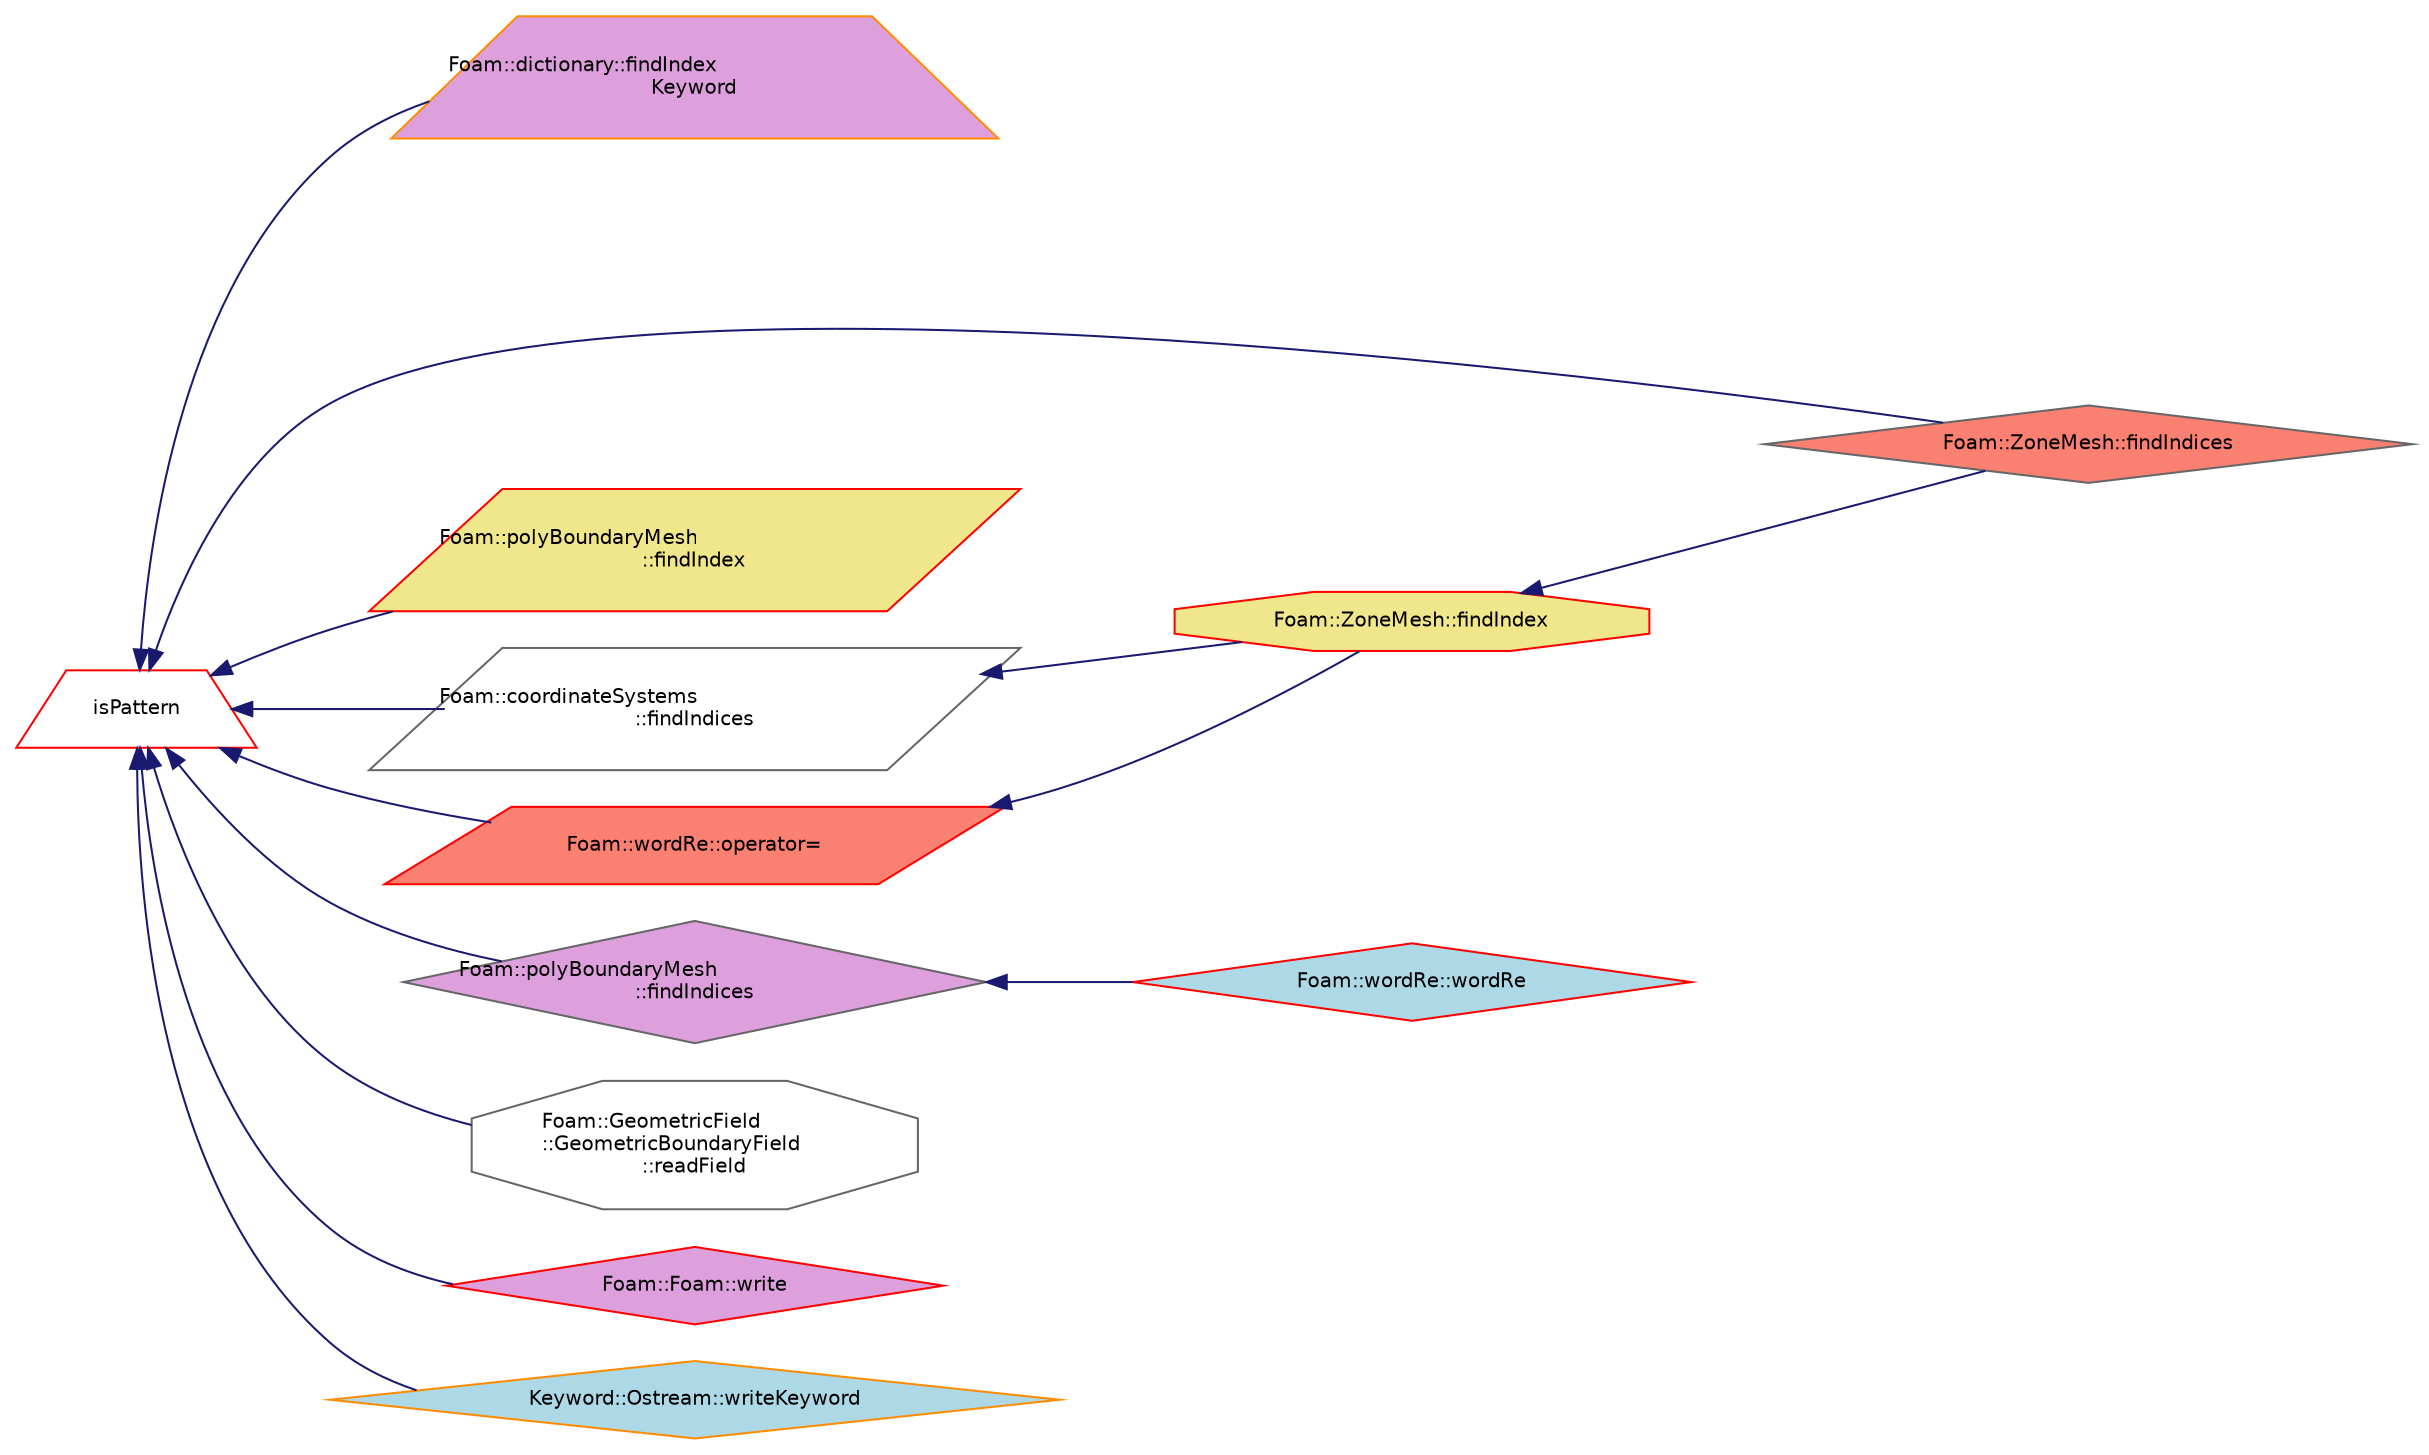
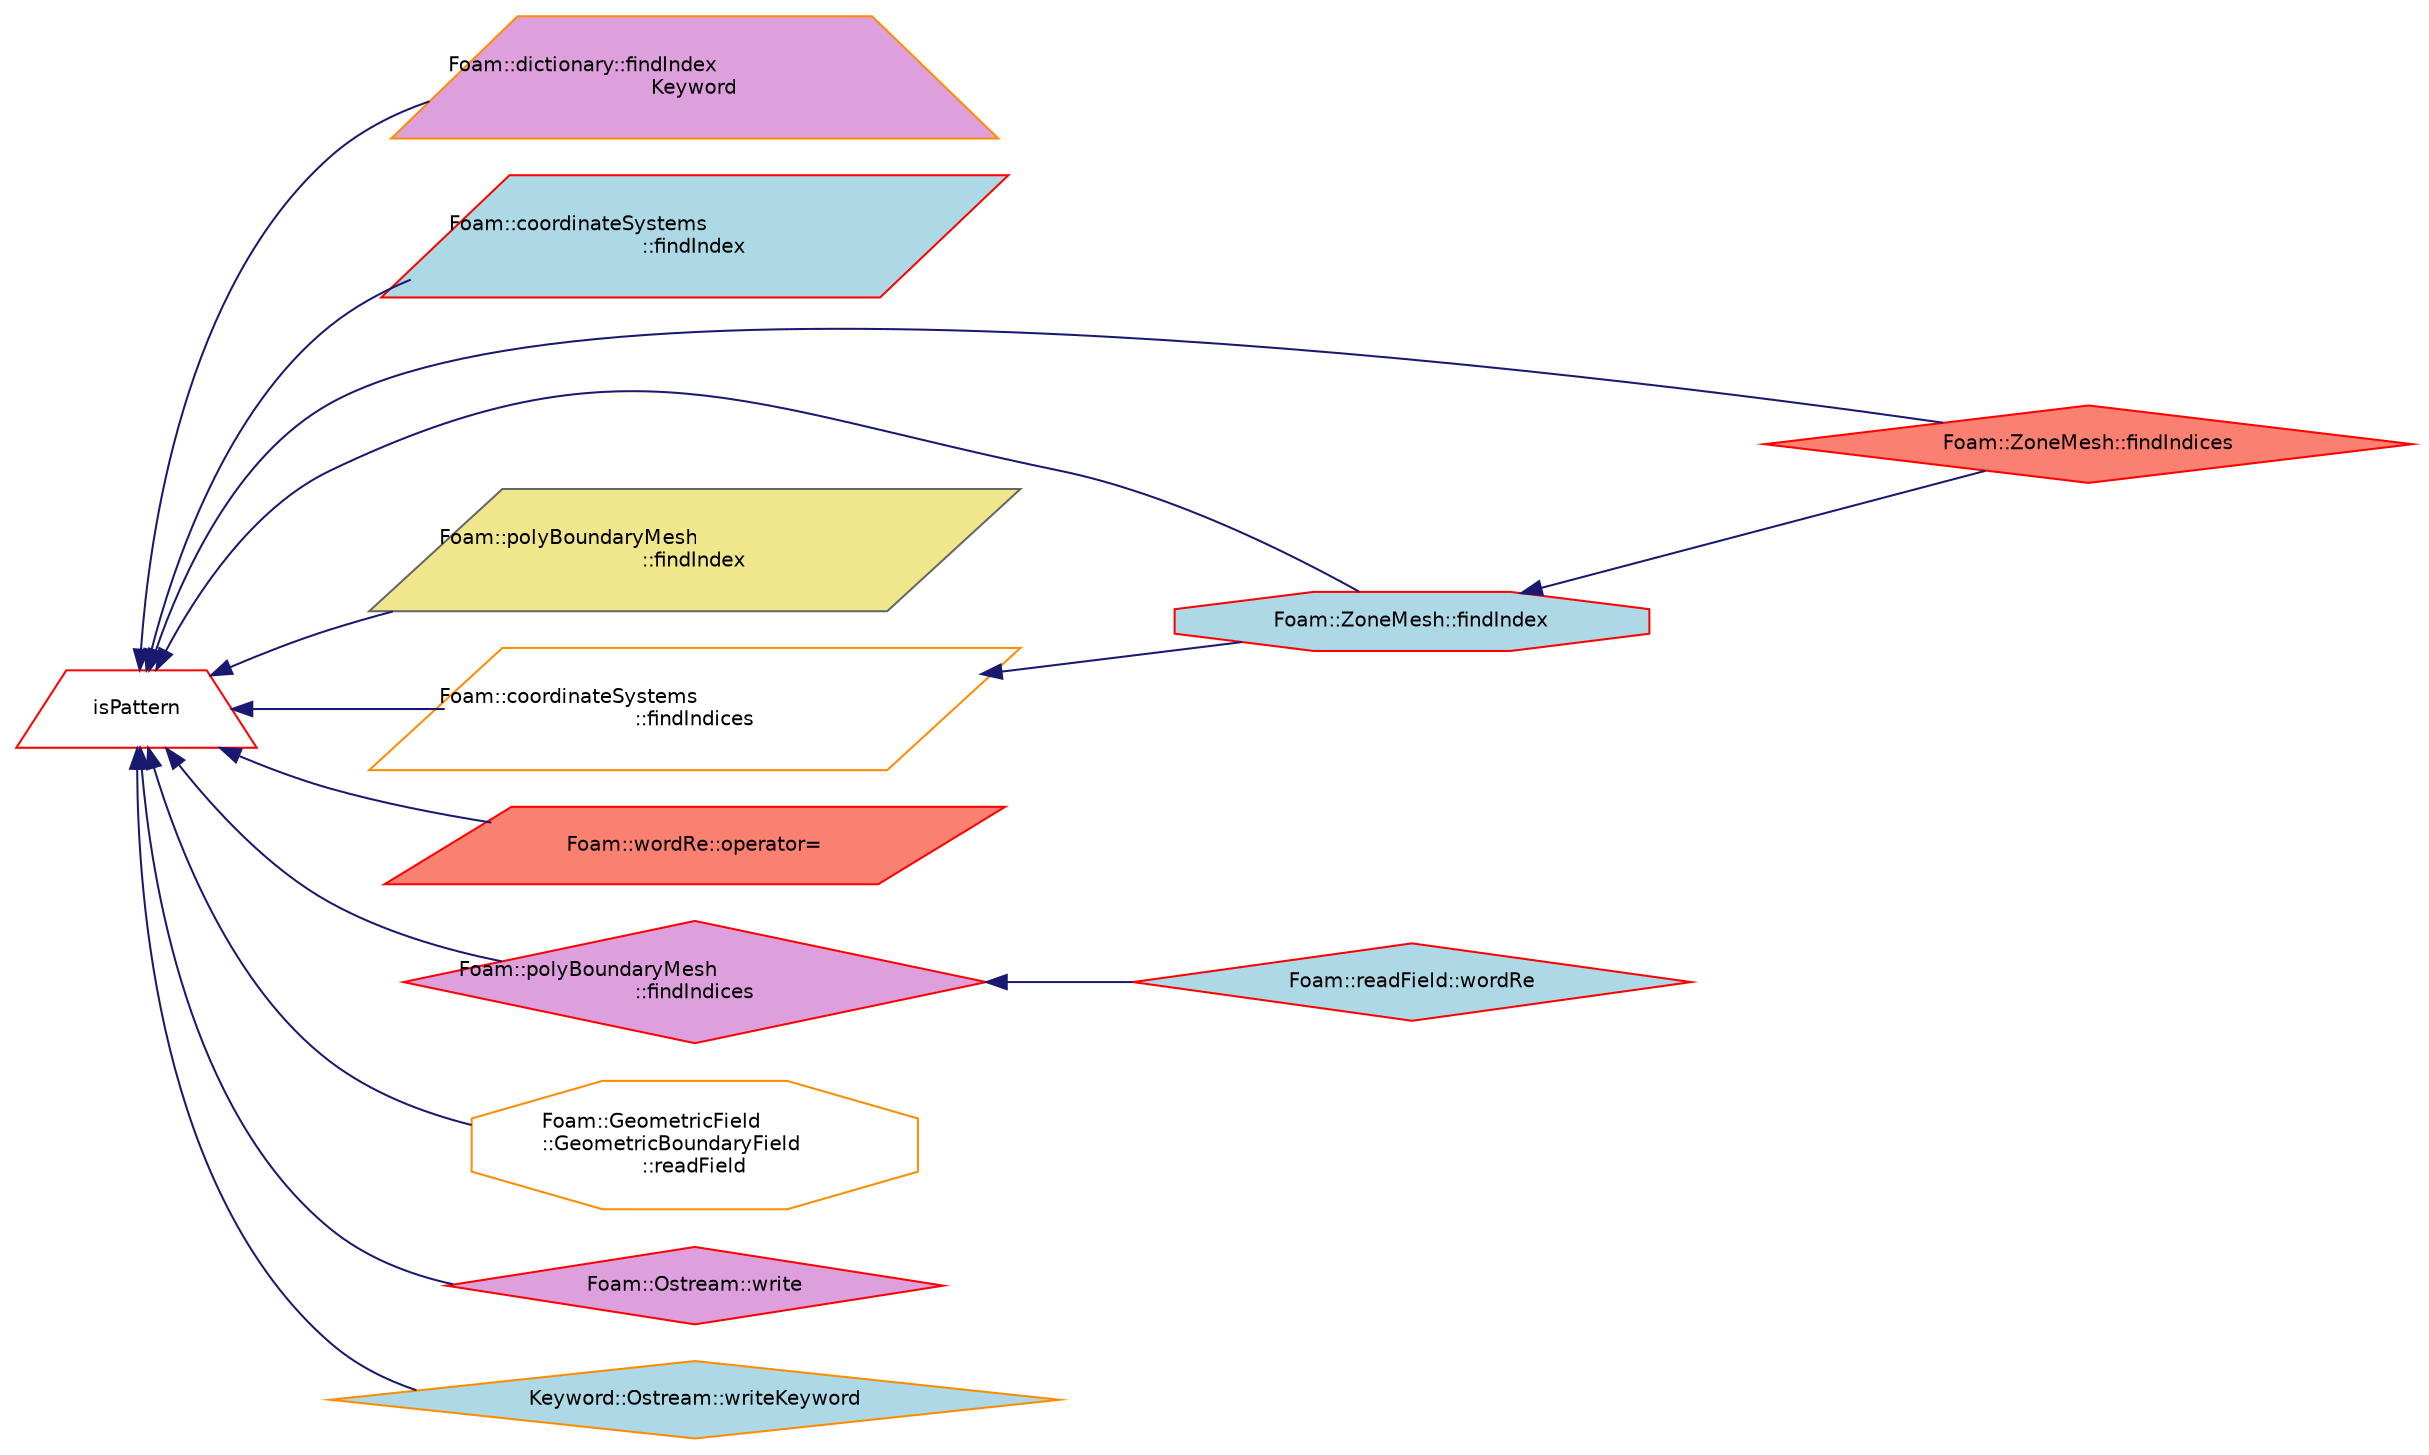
node "Foam::coordinateSystems ::findIndex": added
node "Foam::ZoneMesh::findIndices": color gray40 -> red
node "Foam::polyBoundaryMesh ::findIndex": color red -> gray40
node "Foam::ZoneMesh::findIndex": fillcolor khaki -> lightblue
node "Foam::coordinateSystems ::findIndices": color gray40 -> darkorange
edge "Foam::ZoneMesh::findIndex" -> "Foam::wordRe::operator=": now "Foam::ZoneMesh::findIndex" -> "isPattern"
node "Foam::polyBoundaryMesh ::findIndices": color gray40 -> red
node "Foam::wordRe::wordRe": label "Foam::wordRe::wordRe" -> "Foam::readField::wordRe"
node "Foam::GeometricField ::GeometricBoundaryField ::readField": color gray40 -> darkorange
node "Foam::Foam::write": label "Foam::Foam::write" -> "Foam::Ostream::write"
